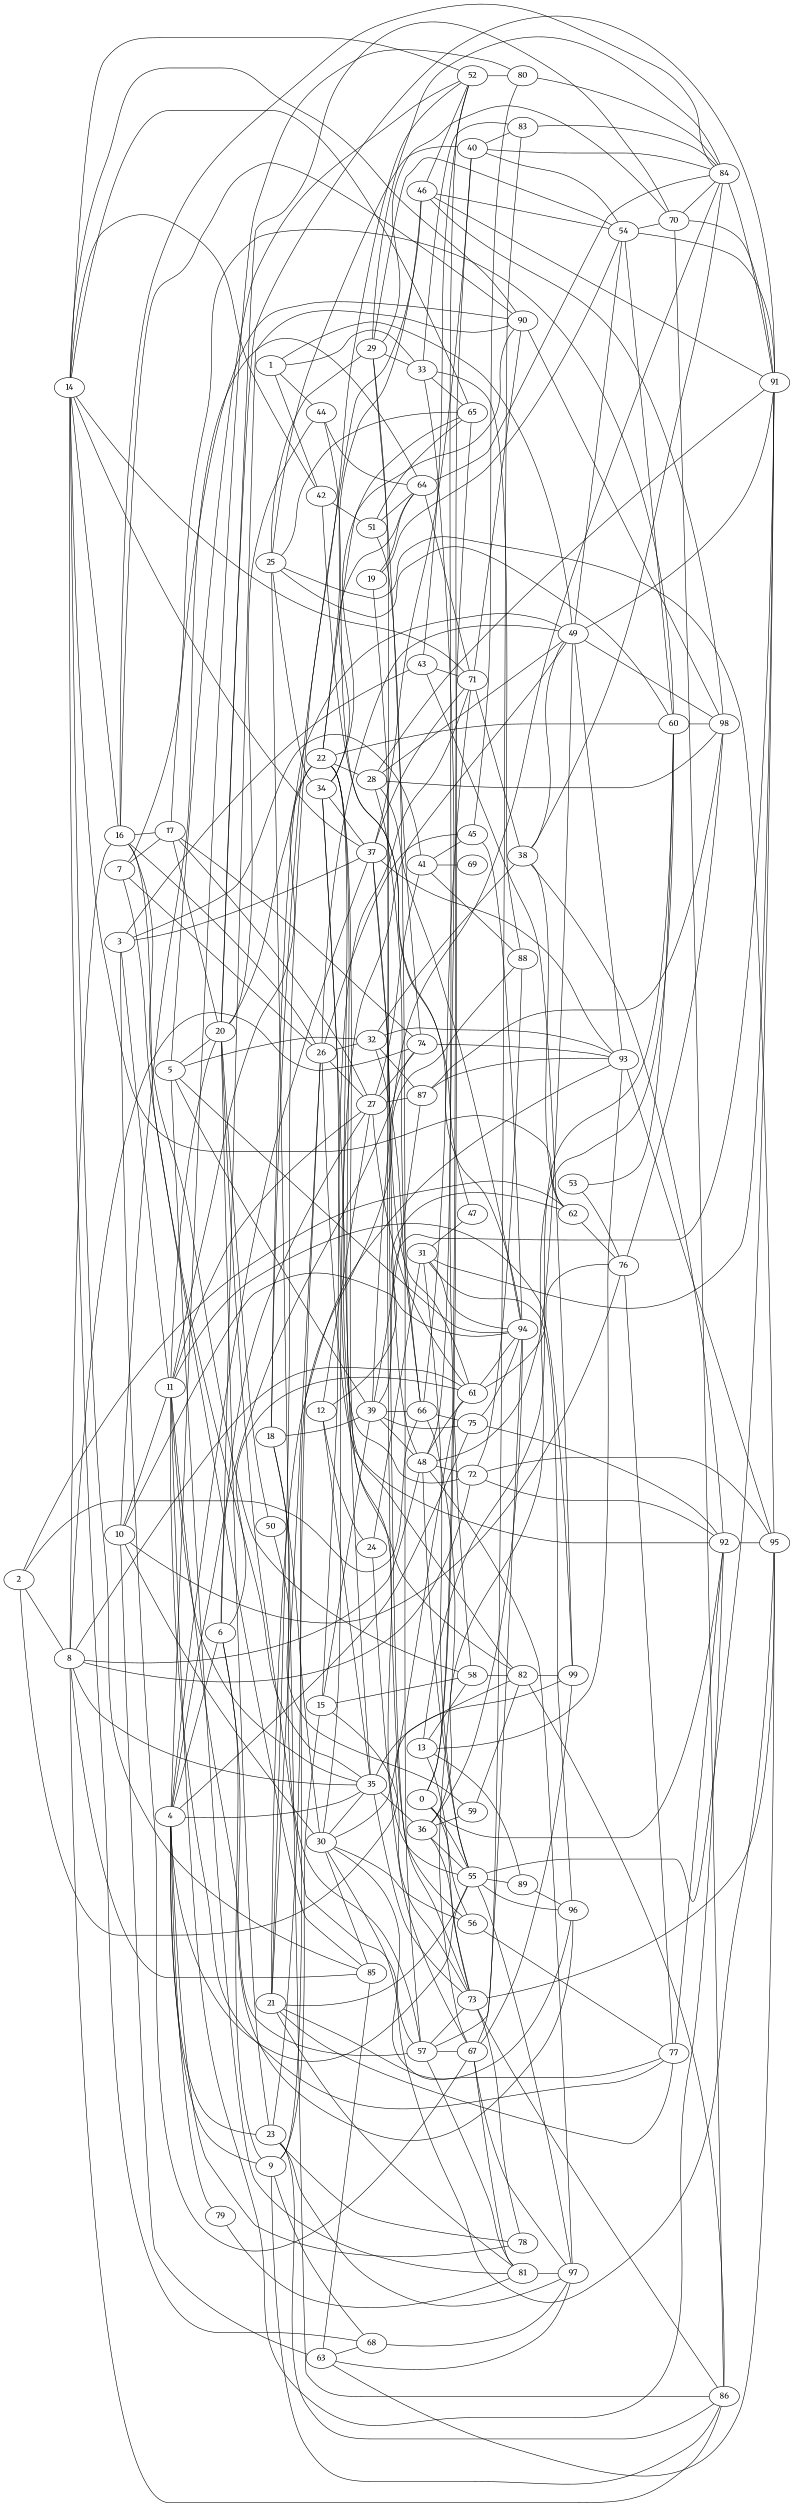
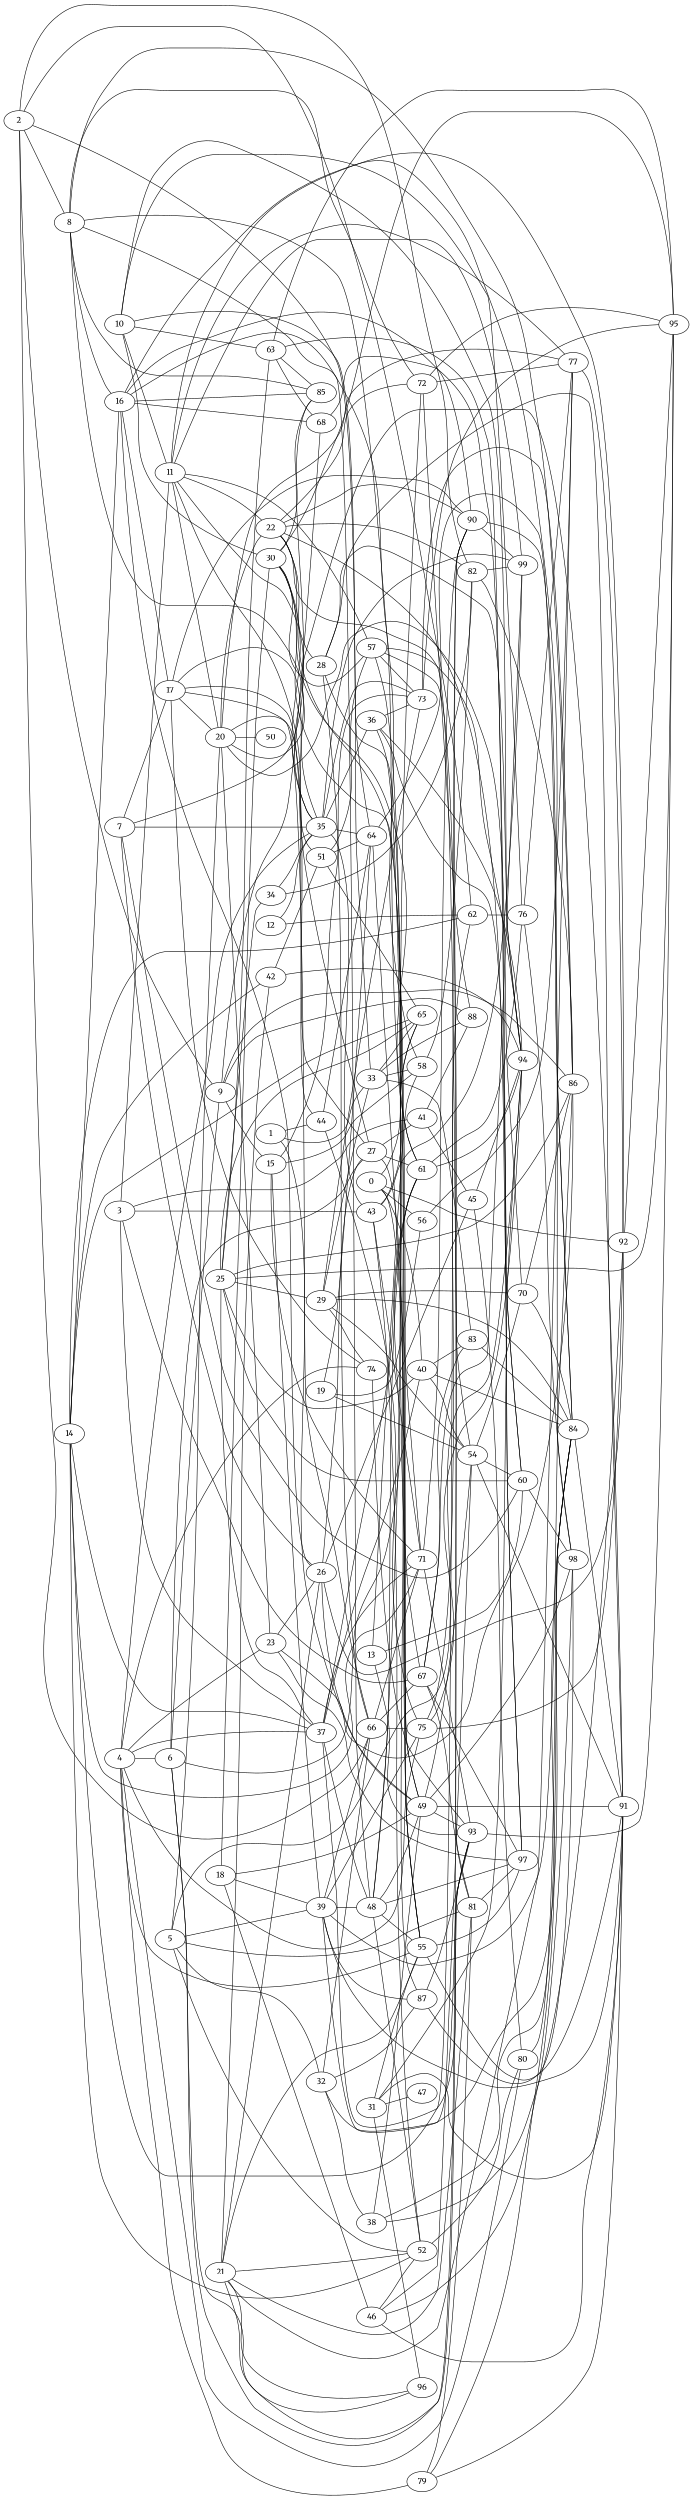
edge "70" -- "91": now "79" -- "91"
edge "2" -- "33": added
edge "1" -- "42": now "21" -- "42"
edge "46" -- "22": now "54" -- "22"
edge "90" -- "99": added
edge "64" -- "34": now "64" -- "35"
edge "65" -- "34": now "65" -- "43"
edge "17" -- "51": added
edge "44" -- "47": now "44" -- "75"
edge "71" -- "38": now "71" -- "93"
edge "98" -- "28": removed
edge "63" -- "25": added
edge "34" -- "37": now "25" -- "37"
node "69": removed
edge "35" -- "43": added
edge "32" -- "26": removed
edge "38" -- "62": now "75" -- "62"
edge "74" -- "27": removed
edge "17" -- "66": added
node "53": removed
edge "27" -- "12": removed
edge "74" -- "8": removed
edge "14" -- "85": now "7" -- "85"
edge "14" -- "68": now "16" -- "68"
edge "72" -- "92": now "72" -- "77"
edge "86" -- "39": added
node "24": removed
node "59": removed
edge "18" -- "57": removed
edge "13" -- "73": removed
edge "30" -- "56": removed
node "89": removed
edge "55" -- "96": removed
edge "4" -- "9": now "2" -- "9"
edge "84" -- "79": added
node "78": removed
